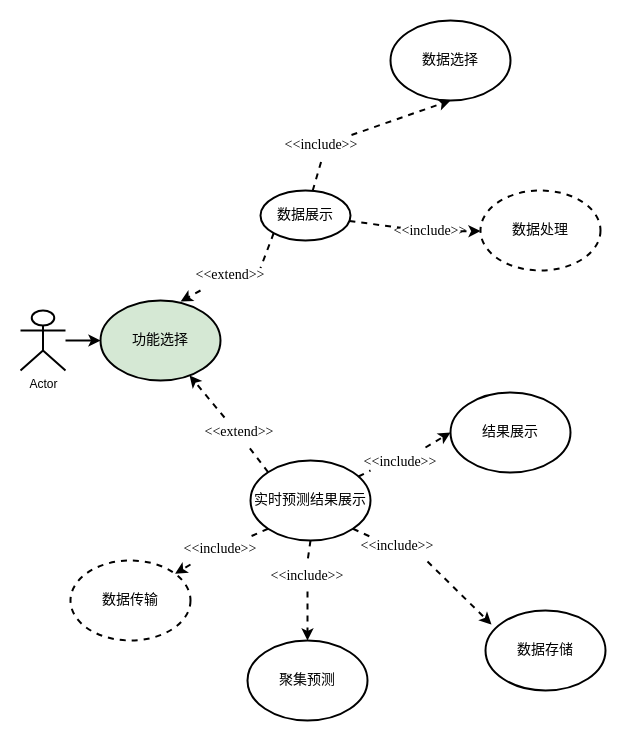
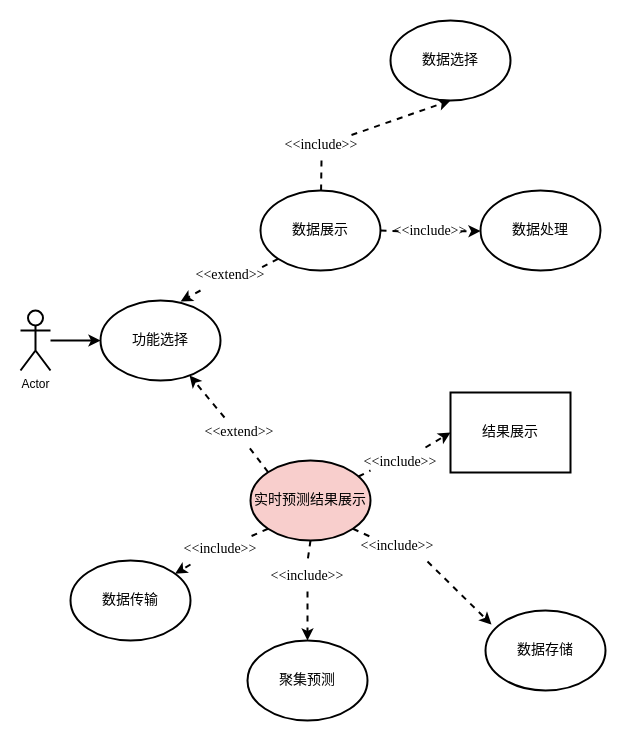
node "数据展示": size 90x50 -> 120x80
node "数据处理": style dashed -> solid
node "Actor": size 45x60 -> 30x60
node "功能选择": fillcolor #d5e8d4 -> #ffffff
node "结果展示": shape ellipse -> rectangle
node "实时预测结果展示": fillcolor #ffffff -> #f8cecc
node "数据传输": style dashed -> solid
